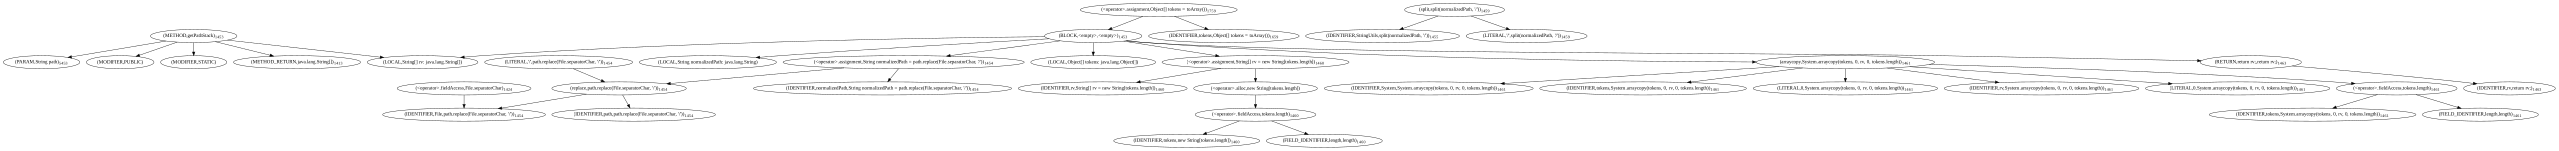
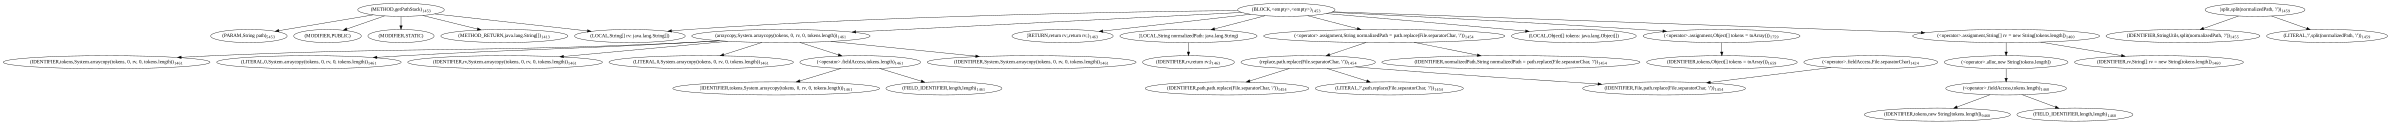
edge "(<operator>.assignment,Object[] tokens = toArray())" -> "(BLOCK,<empty>,<empty>)": reversed
edge "(RETURN,return rv;,return rv;)" -> "(IDENTIFIER,rv,return rv;)": now "(LOCAL,String normalizedPath: java.lang.String)" -> "(IDENTIFIER,rv,return rv;)"
edge "(LITERAL,'/',path.replace(File.separatorChar, '/'))" -> "(replace,path.replace(File.separatorChar, '/'))": reversed
node "(IDENTIFIER,tokens,new String[tokens.length])": text "1460" -> "9460"
